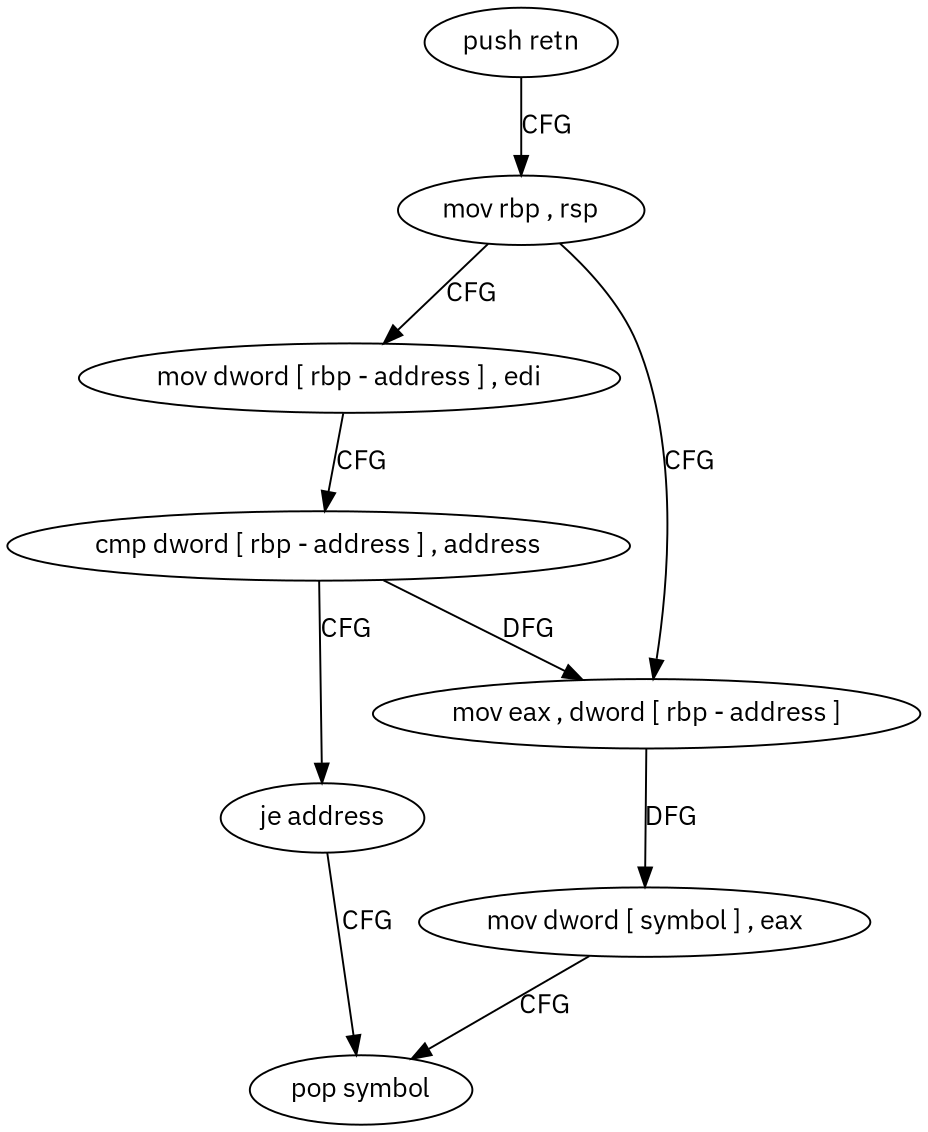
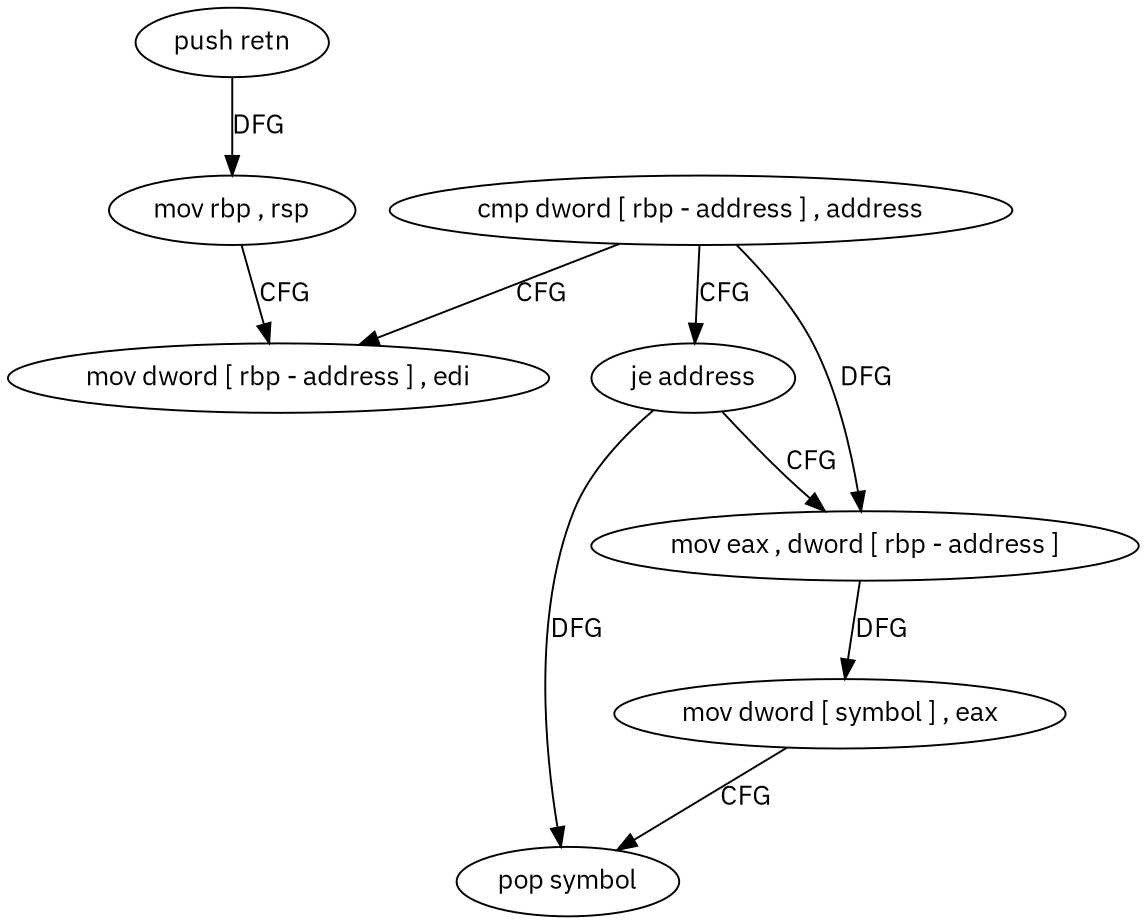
edge "push retn" -> "mov rbp , rsp": label "CFG" -> "DFG"
edge "mov rbp , rsp" -> "mov eax , dword [ rbp - address ]": now "je address" -> "mov eax , dword [ rbp - address ]"
edge "mov dword [ rbp - address ] , edi" -> "cmp dword [ rbp - address ] , address": reversed
edge "je address" -> "pop symbol": label "CFG" -> "DFG"
